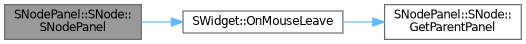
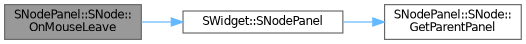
node "SNodePanel::SNode:: SNodePanel": label "SNodePanel::SNode:: SNodePanel" -> "SNodePanel::SNode:: OnMouseLeave"
node "SWidget::OnMouseLeave": label "SWidget::OnMouseLeave" -> "SWidget::SNodePanel"
